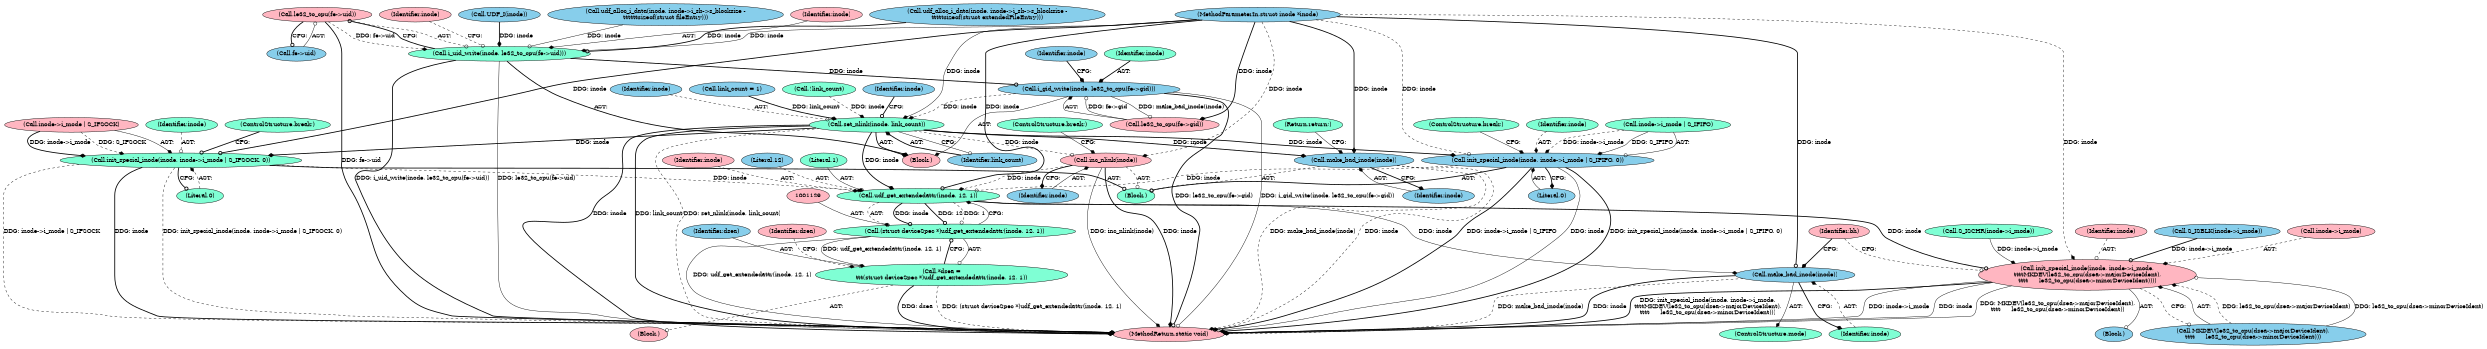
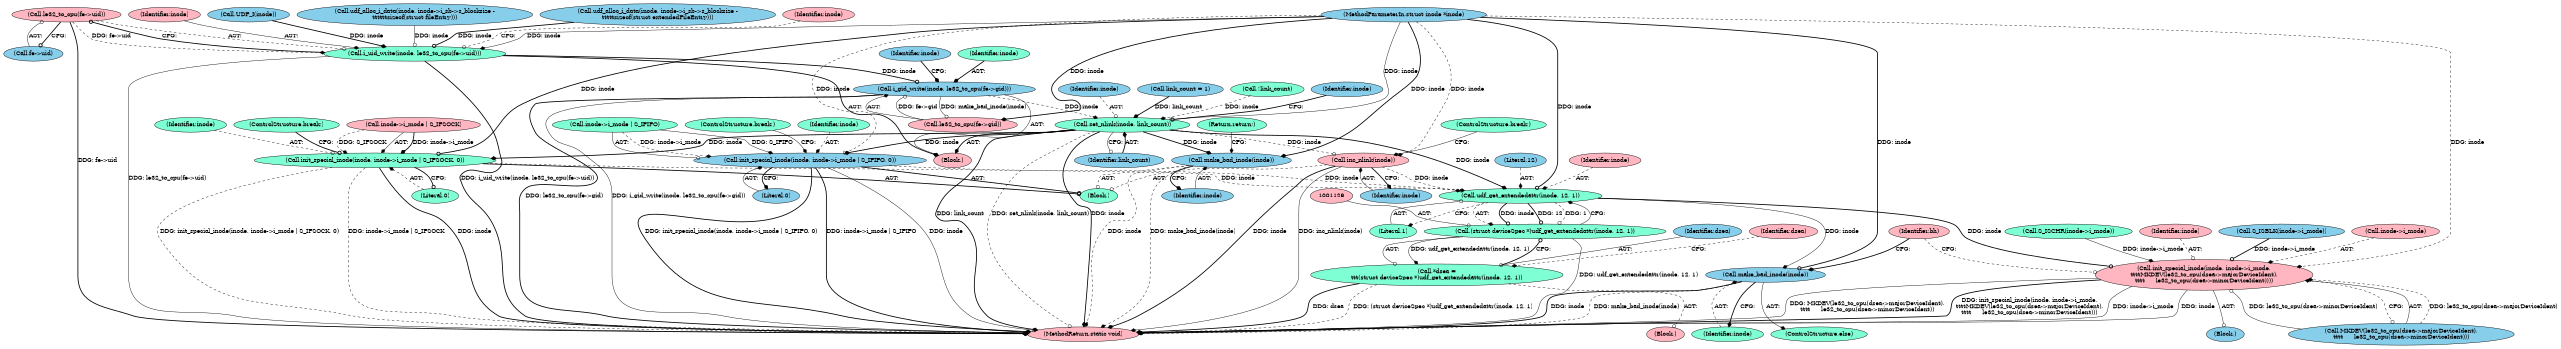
edge "(MethodParameterIn,struct inode *inode)" -> "(Call,set_nlink(inode, link_count))": arrowhead diamond -> odot
edge "(Call,udf_get_extendedattr(inode, 12, 1))" -> "(Literal,1)": added, label "CFG:"
node "(ControlStructure,mode)": label "(ControlStructure,mode)" -> "(ControlStructure,else)"
